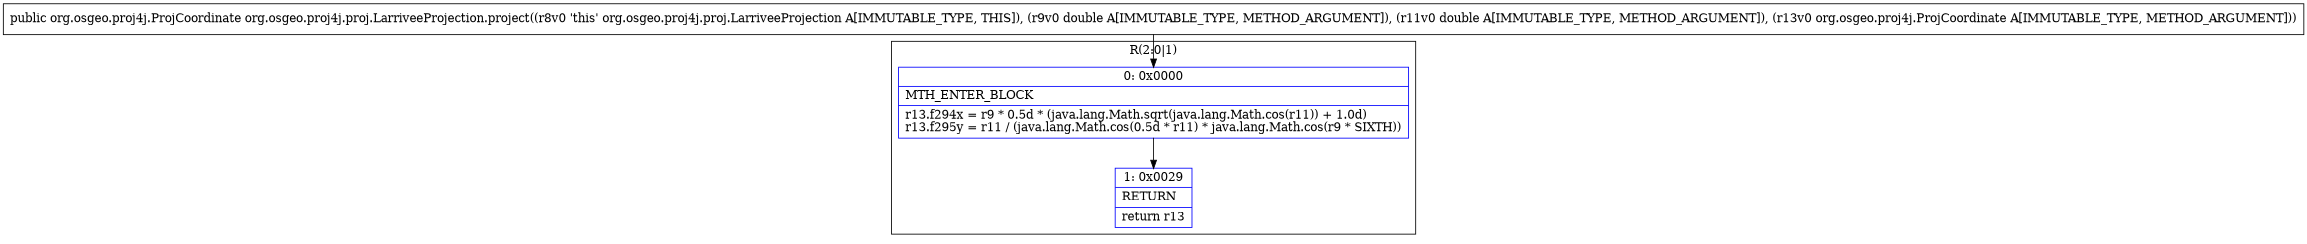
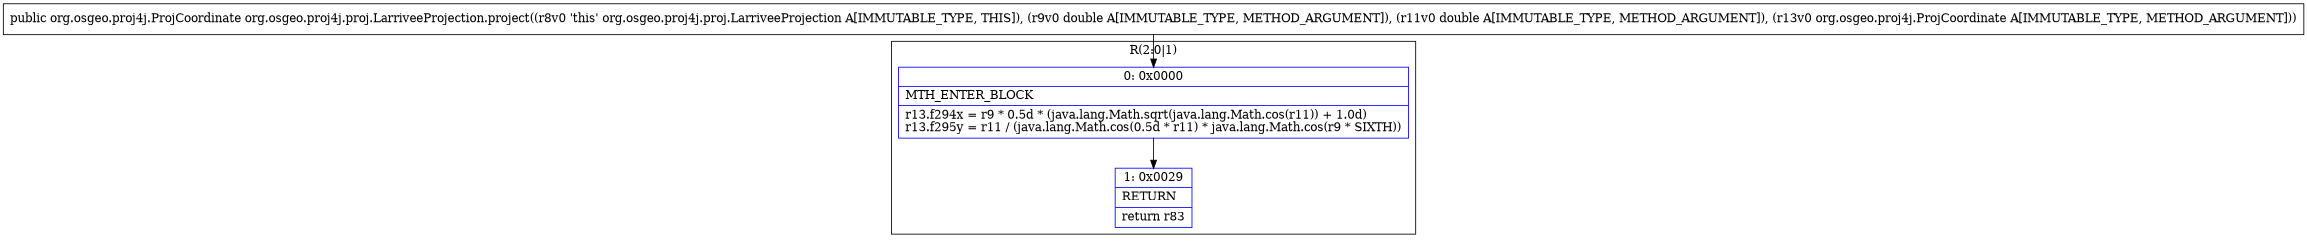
node "1: 0x0029": text "return r13" -> "return r83"
